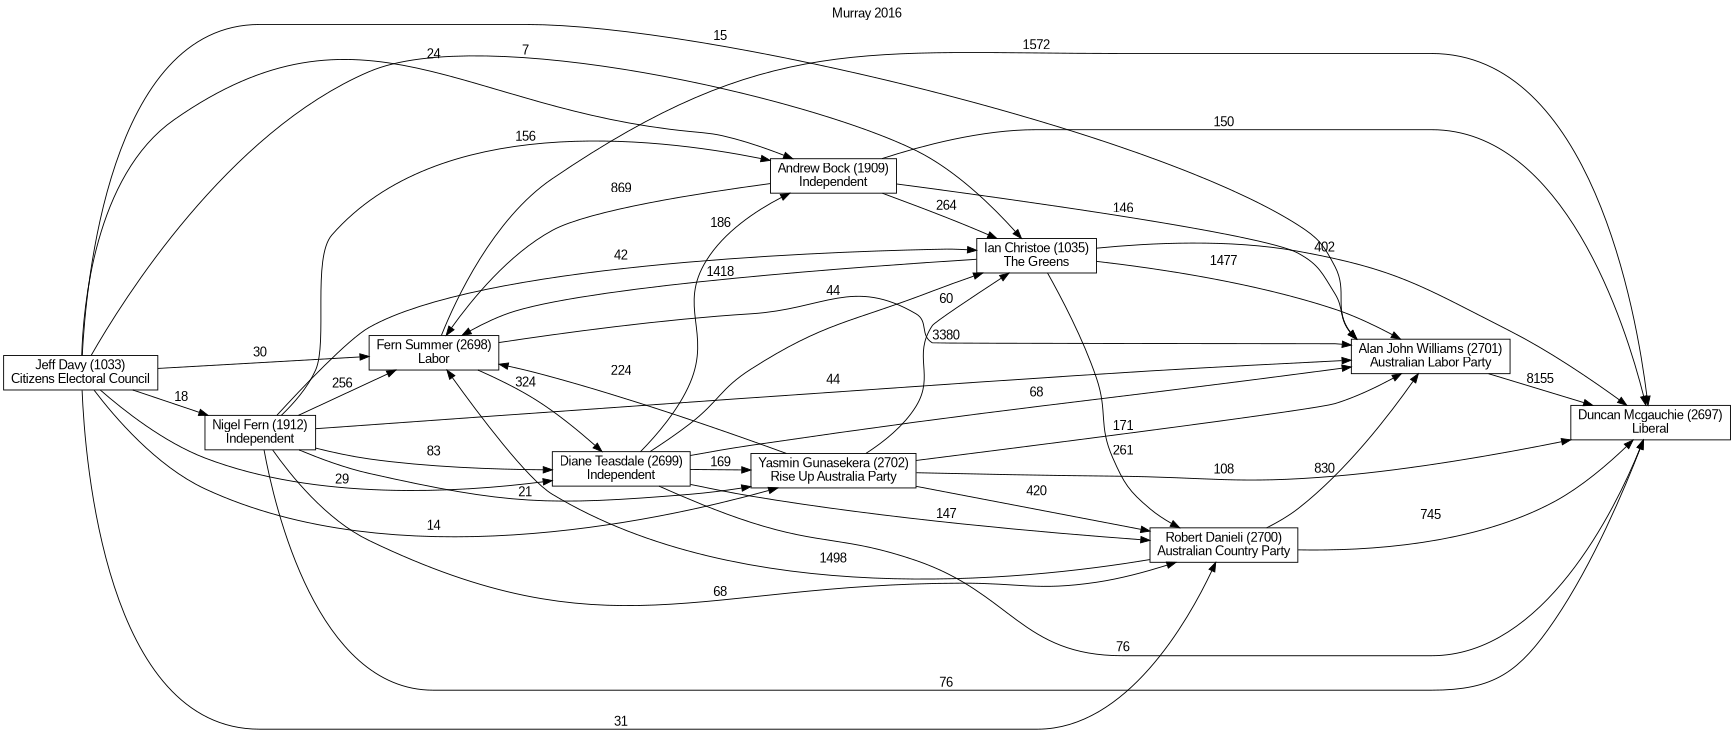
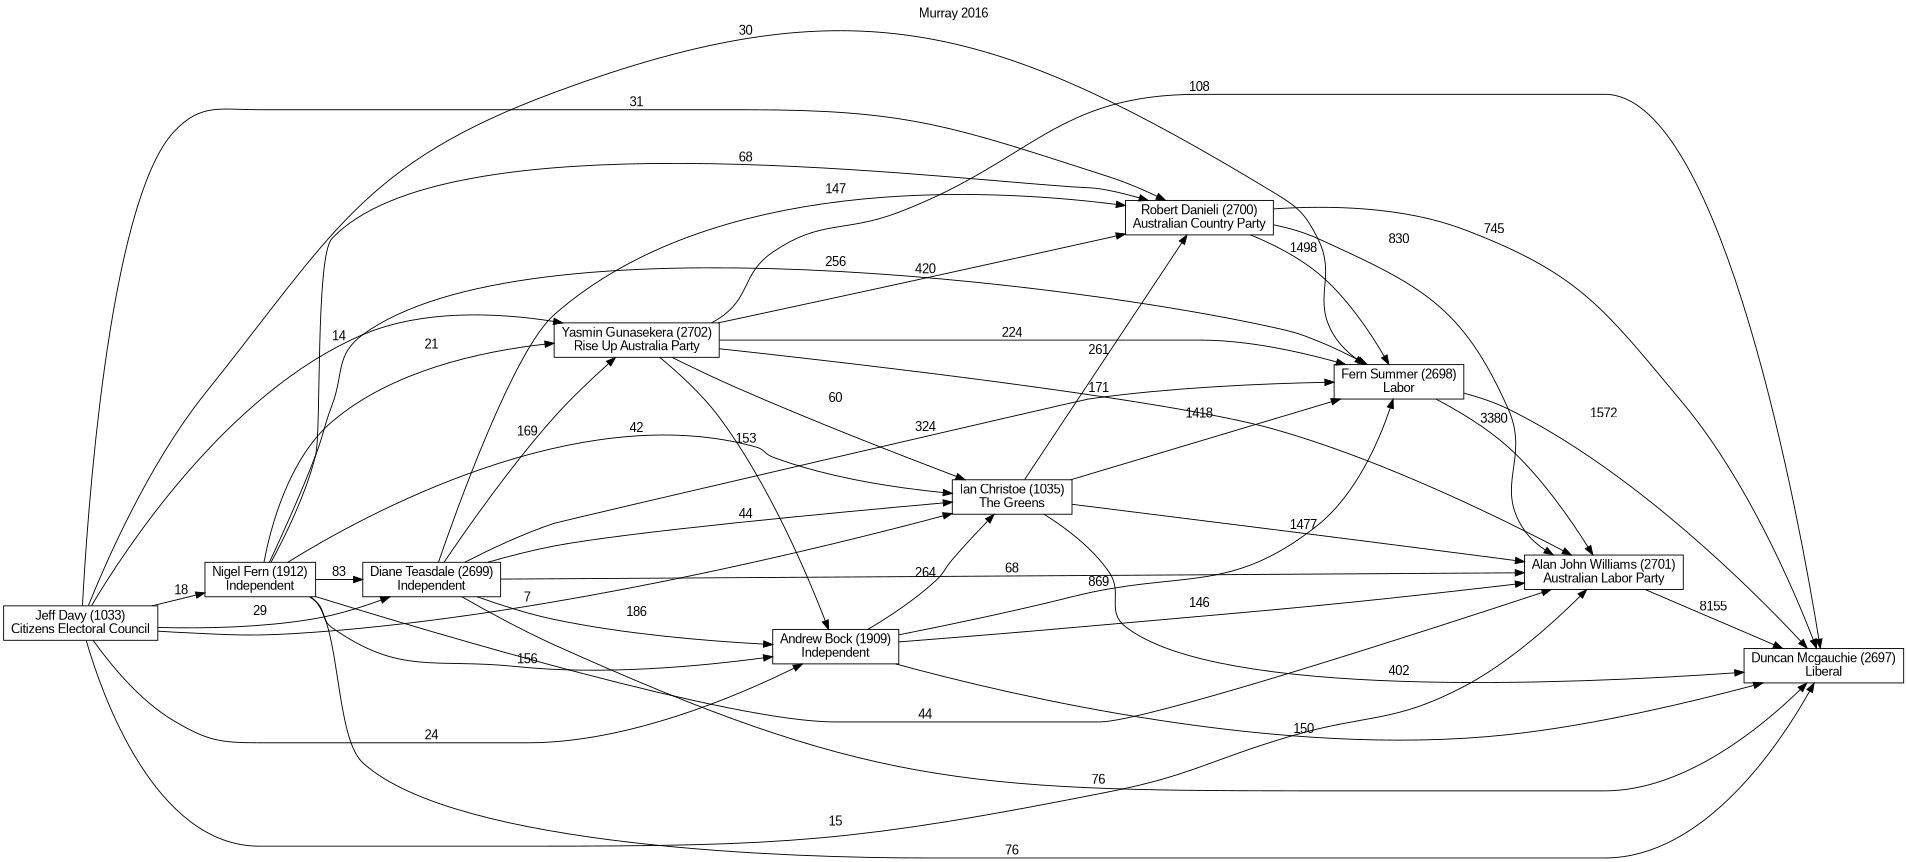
edge "Fern Summer (2698) Labor" -> "Diane Teasdale (2699) Independent": reversed
edge "Yasmin Gunasekera (2702) Rise Up Australia Party" -> "Andrew Bock (1909) Independent": added, label "153"
